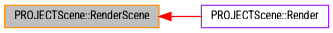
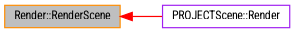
node "PROJECTScene::RenderScene": label "PROJECTScene::RenderScene" -> "Render::RenderScene"
